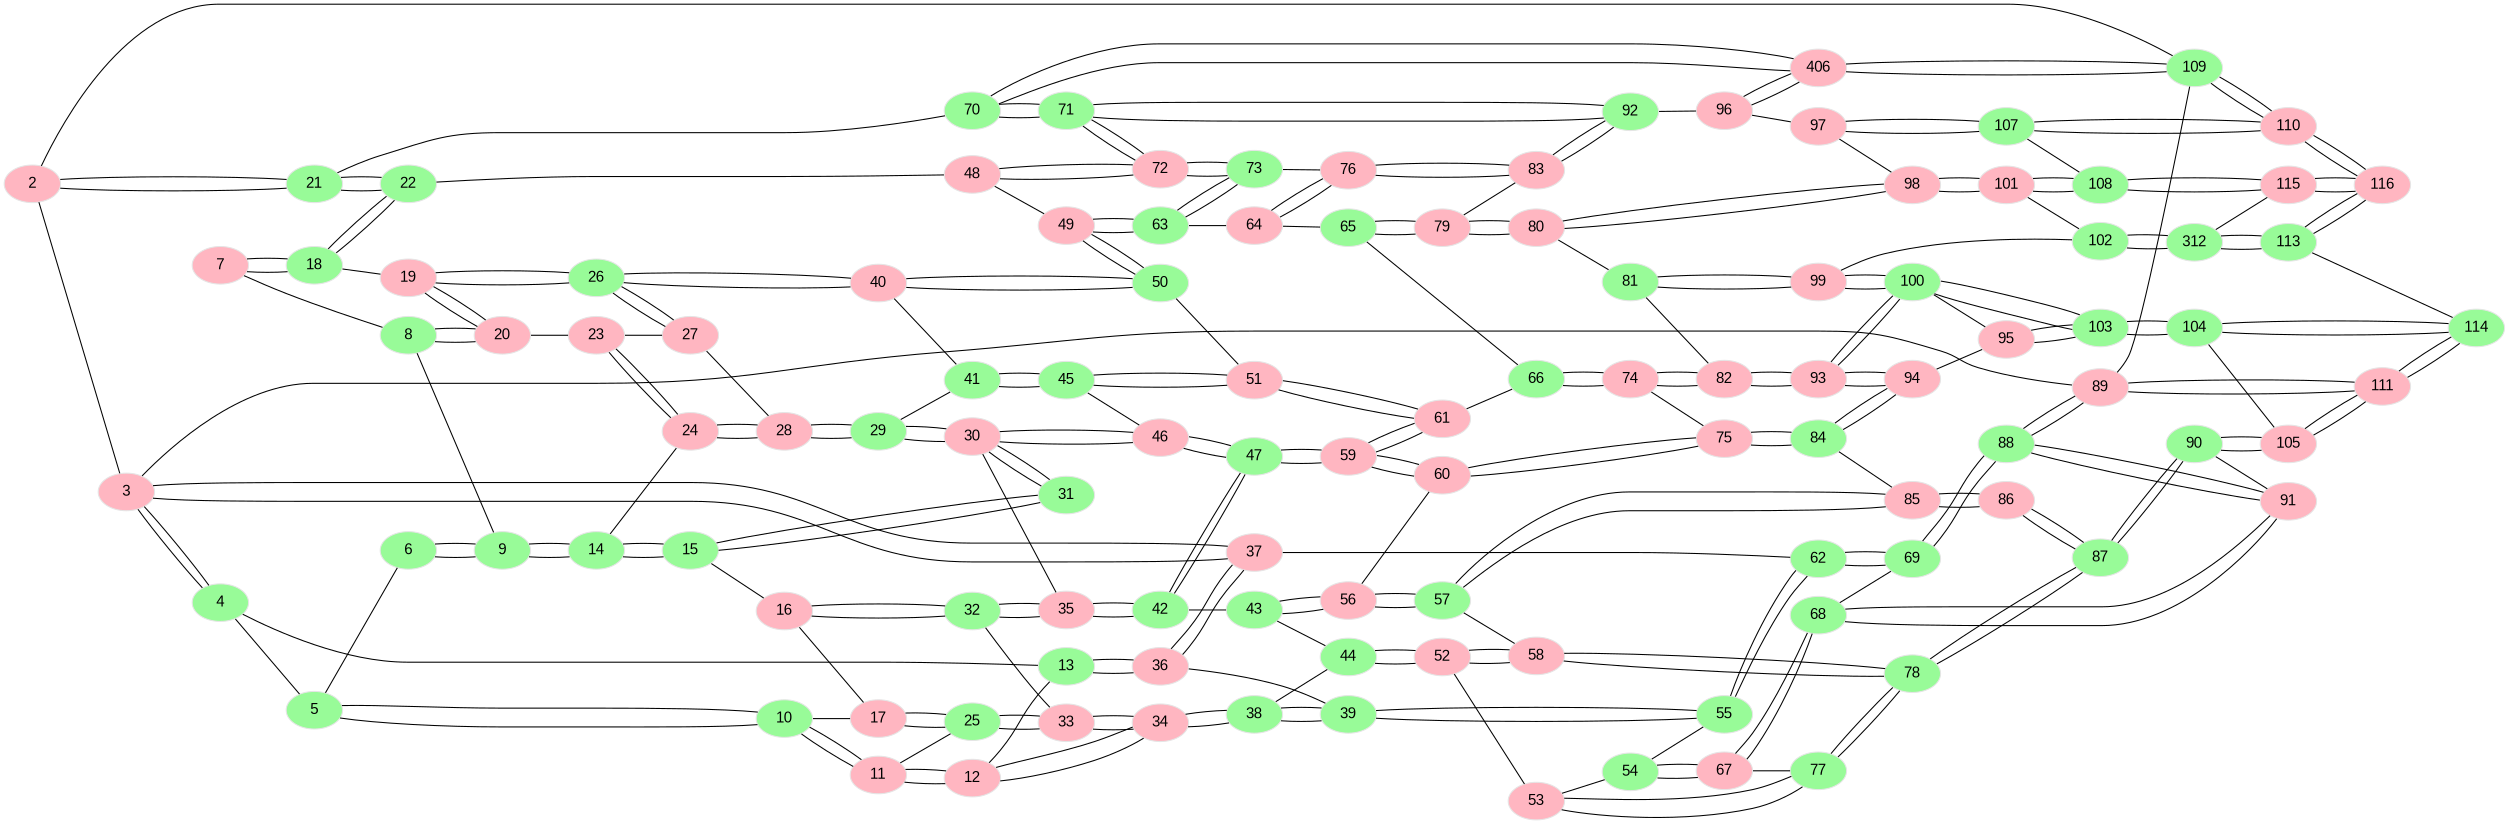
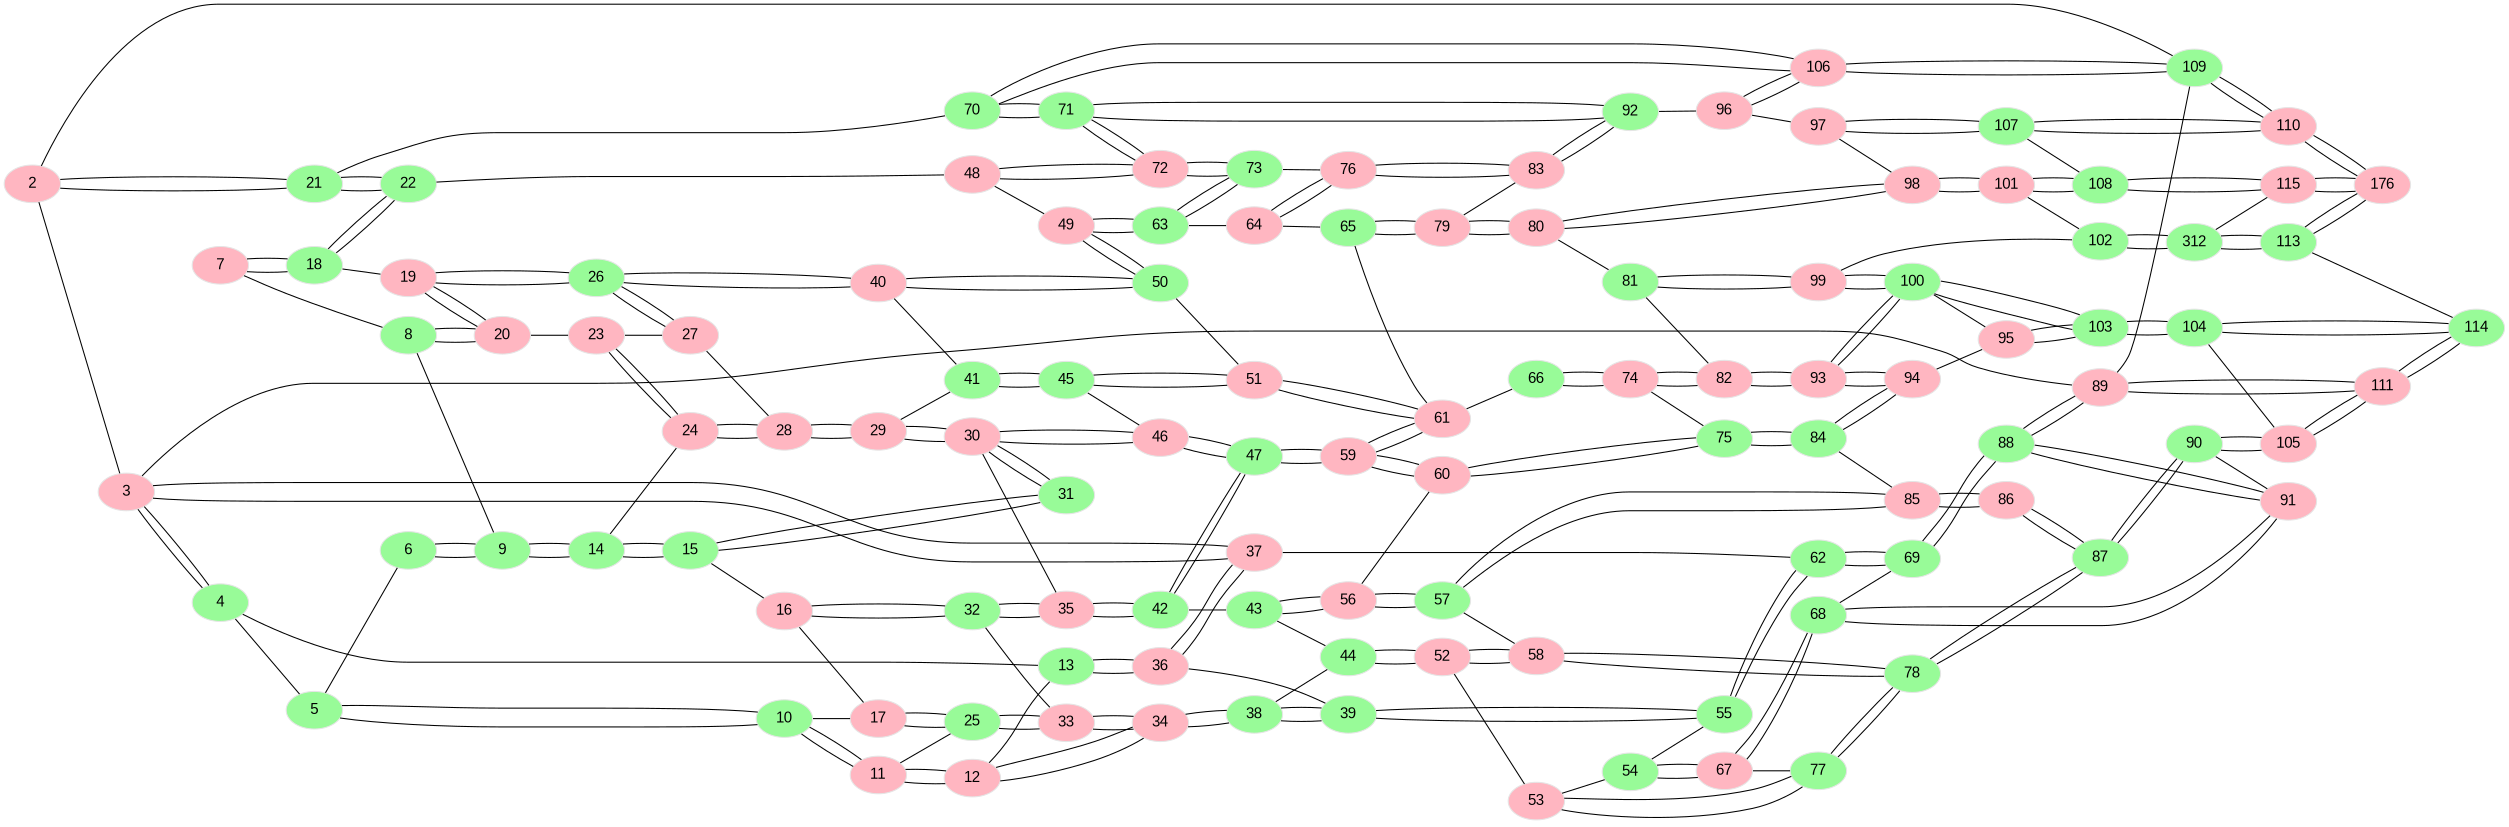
node "406": label "406" -> "106"
node "116": label "116" -> "176"
edge "65" -- "66": now "65" -- "61"
node "29": fillcolor palegreen -> lightpink
node "75": fillcolor lightpink -> palegreen
